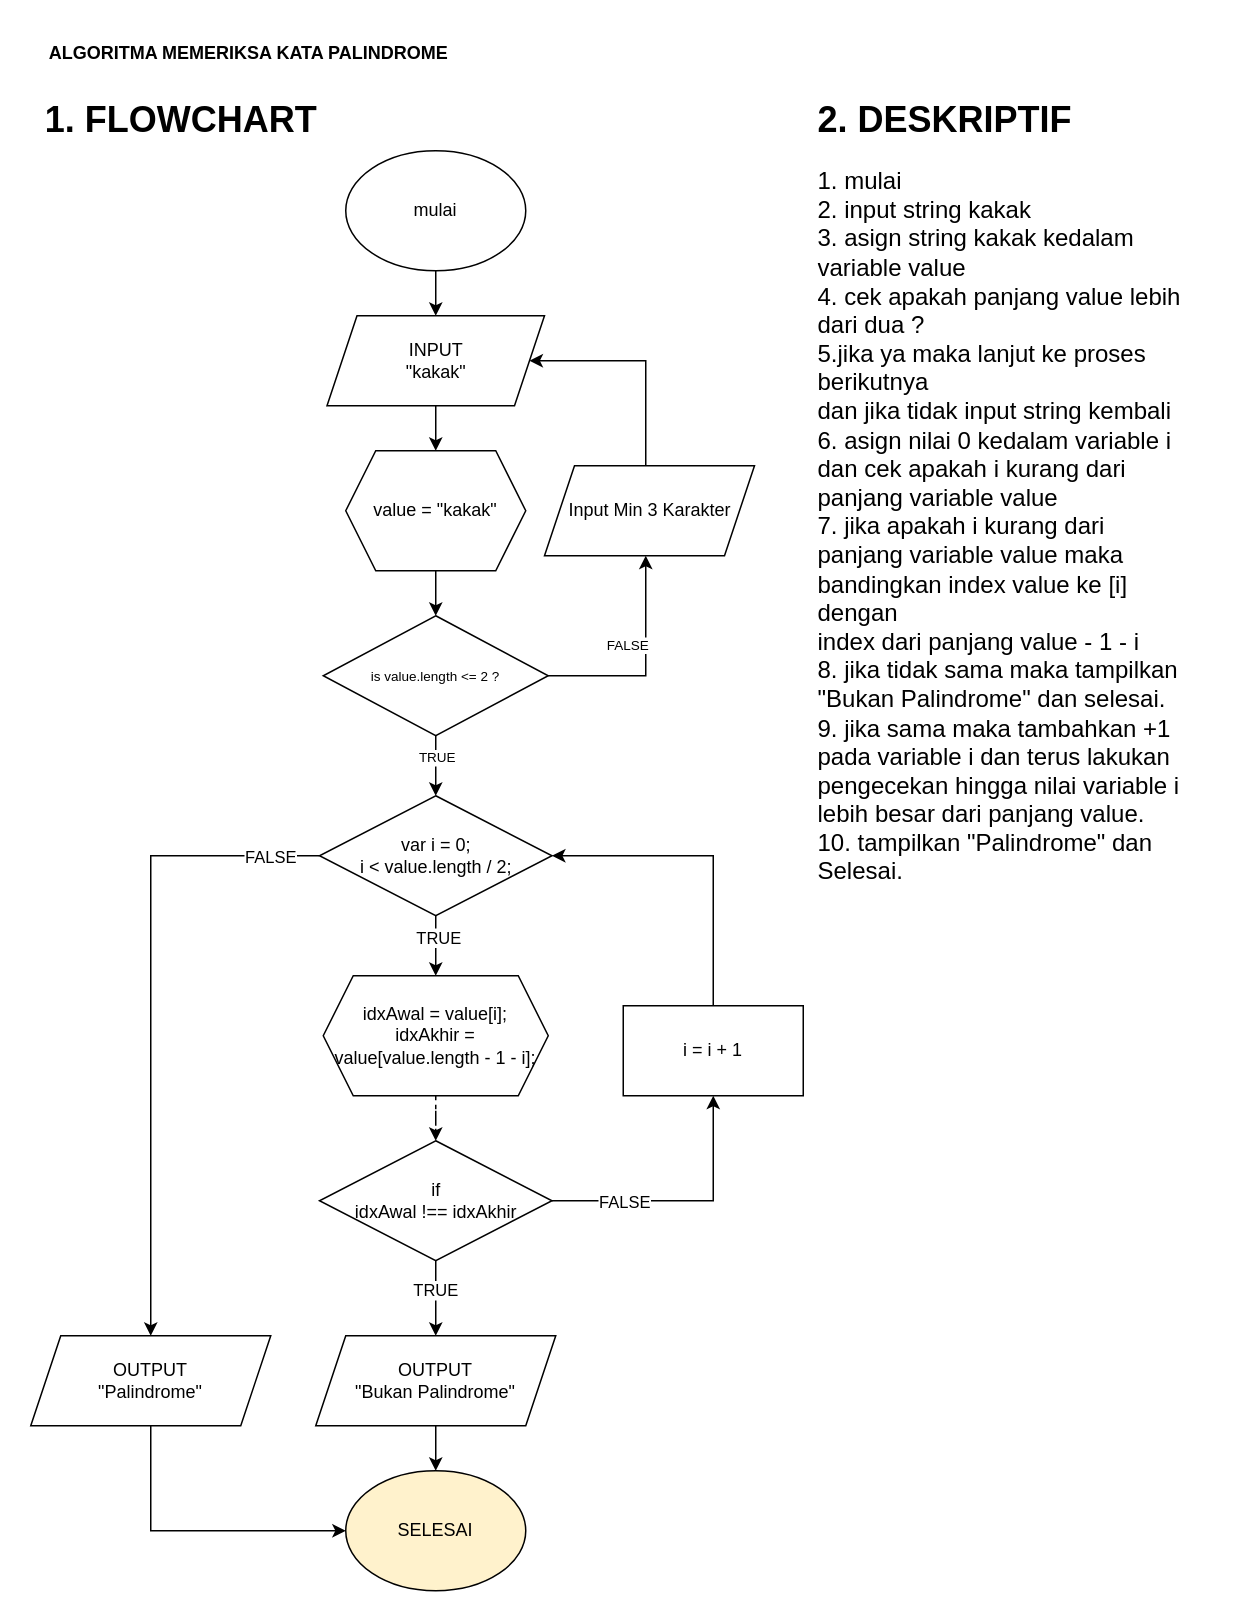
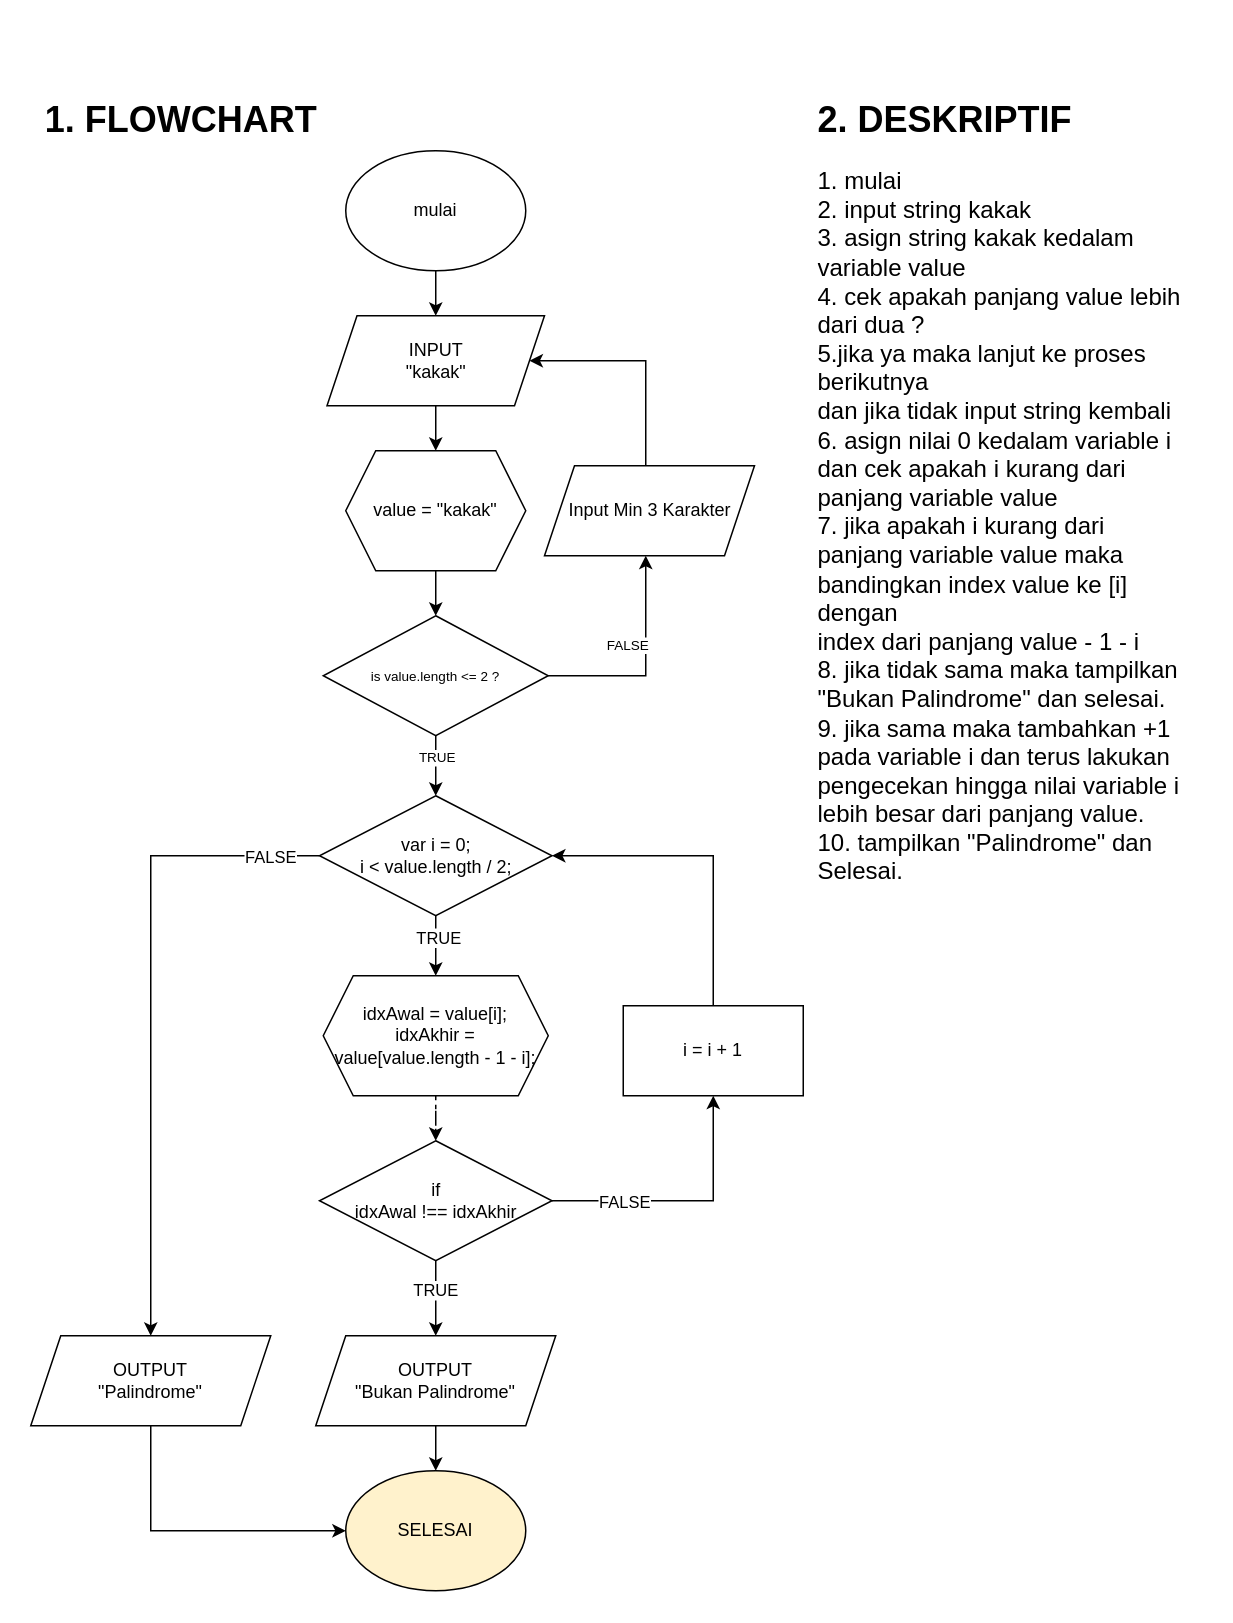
node "ALGORITMA MEMERIKSA KATA PALINDROME": removed
